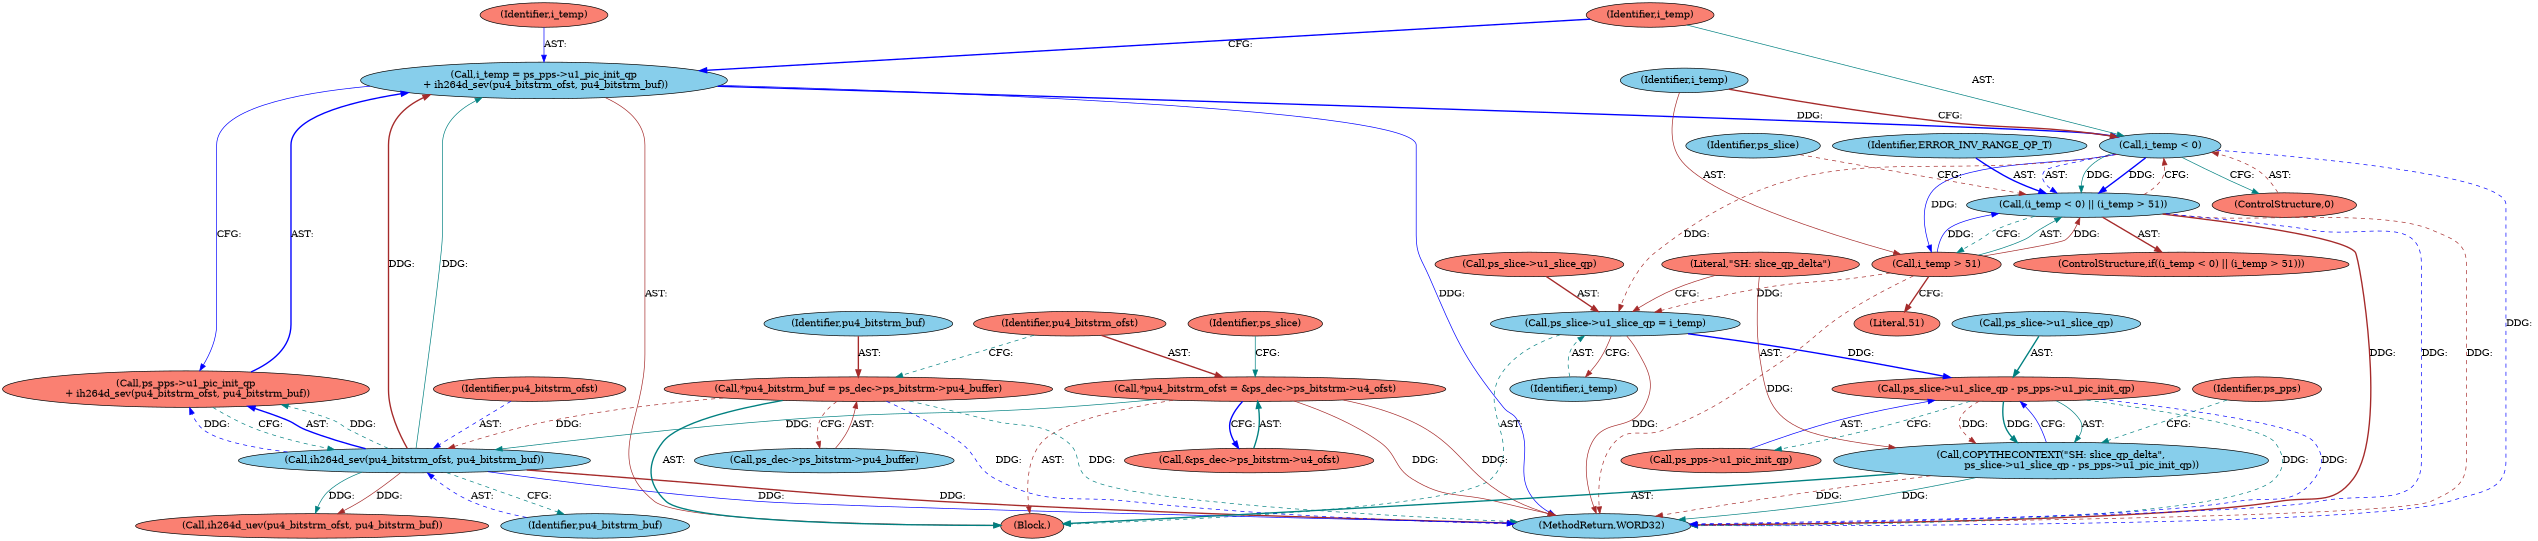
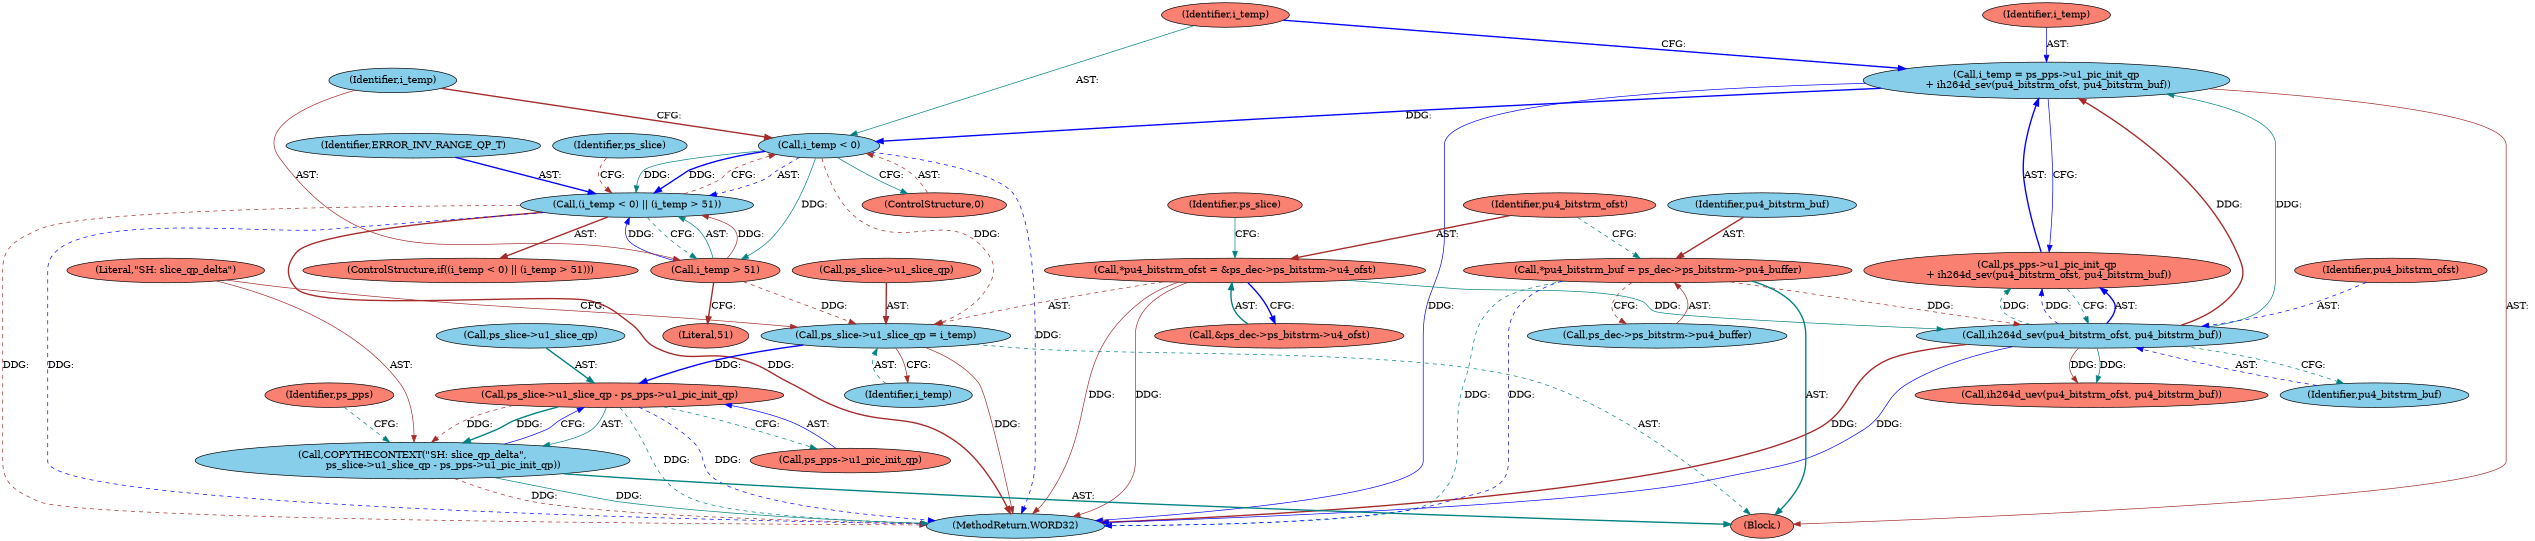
edge "(Call,i_temp < 0)" -> "(Call,i_temp > 51)": color blue -> teal
edge "(Call,i_temp > 51)" -> "(MethodReturn,WORD32)": removed, label "DDG:"
edge "(Call,*pu4_bitstrm_ofst = &ps_dec->ps_bitstrm->u4_ofst)" -> "(Block,)": now "(Call,*pu4_bitstrm_ofst = &ps_dec->ps_bitstrm->u4_ofst)" -> "(Call,ps_slice->u1_slice_qp = i_temp)"
